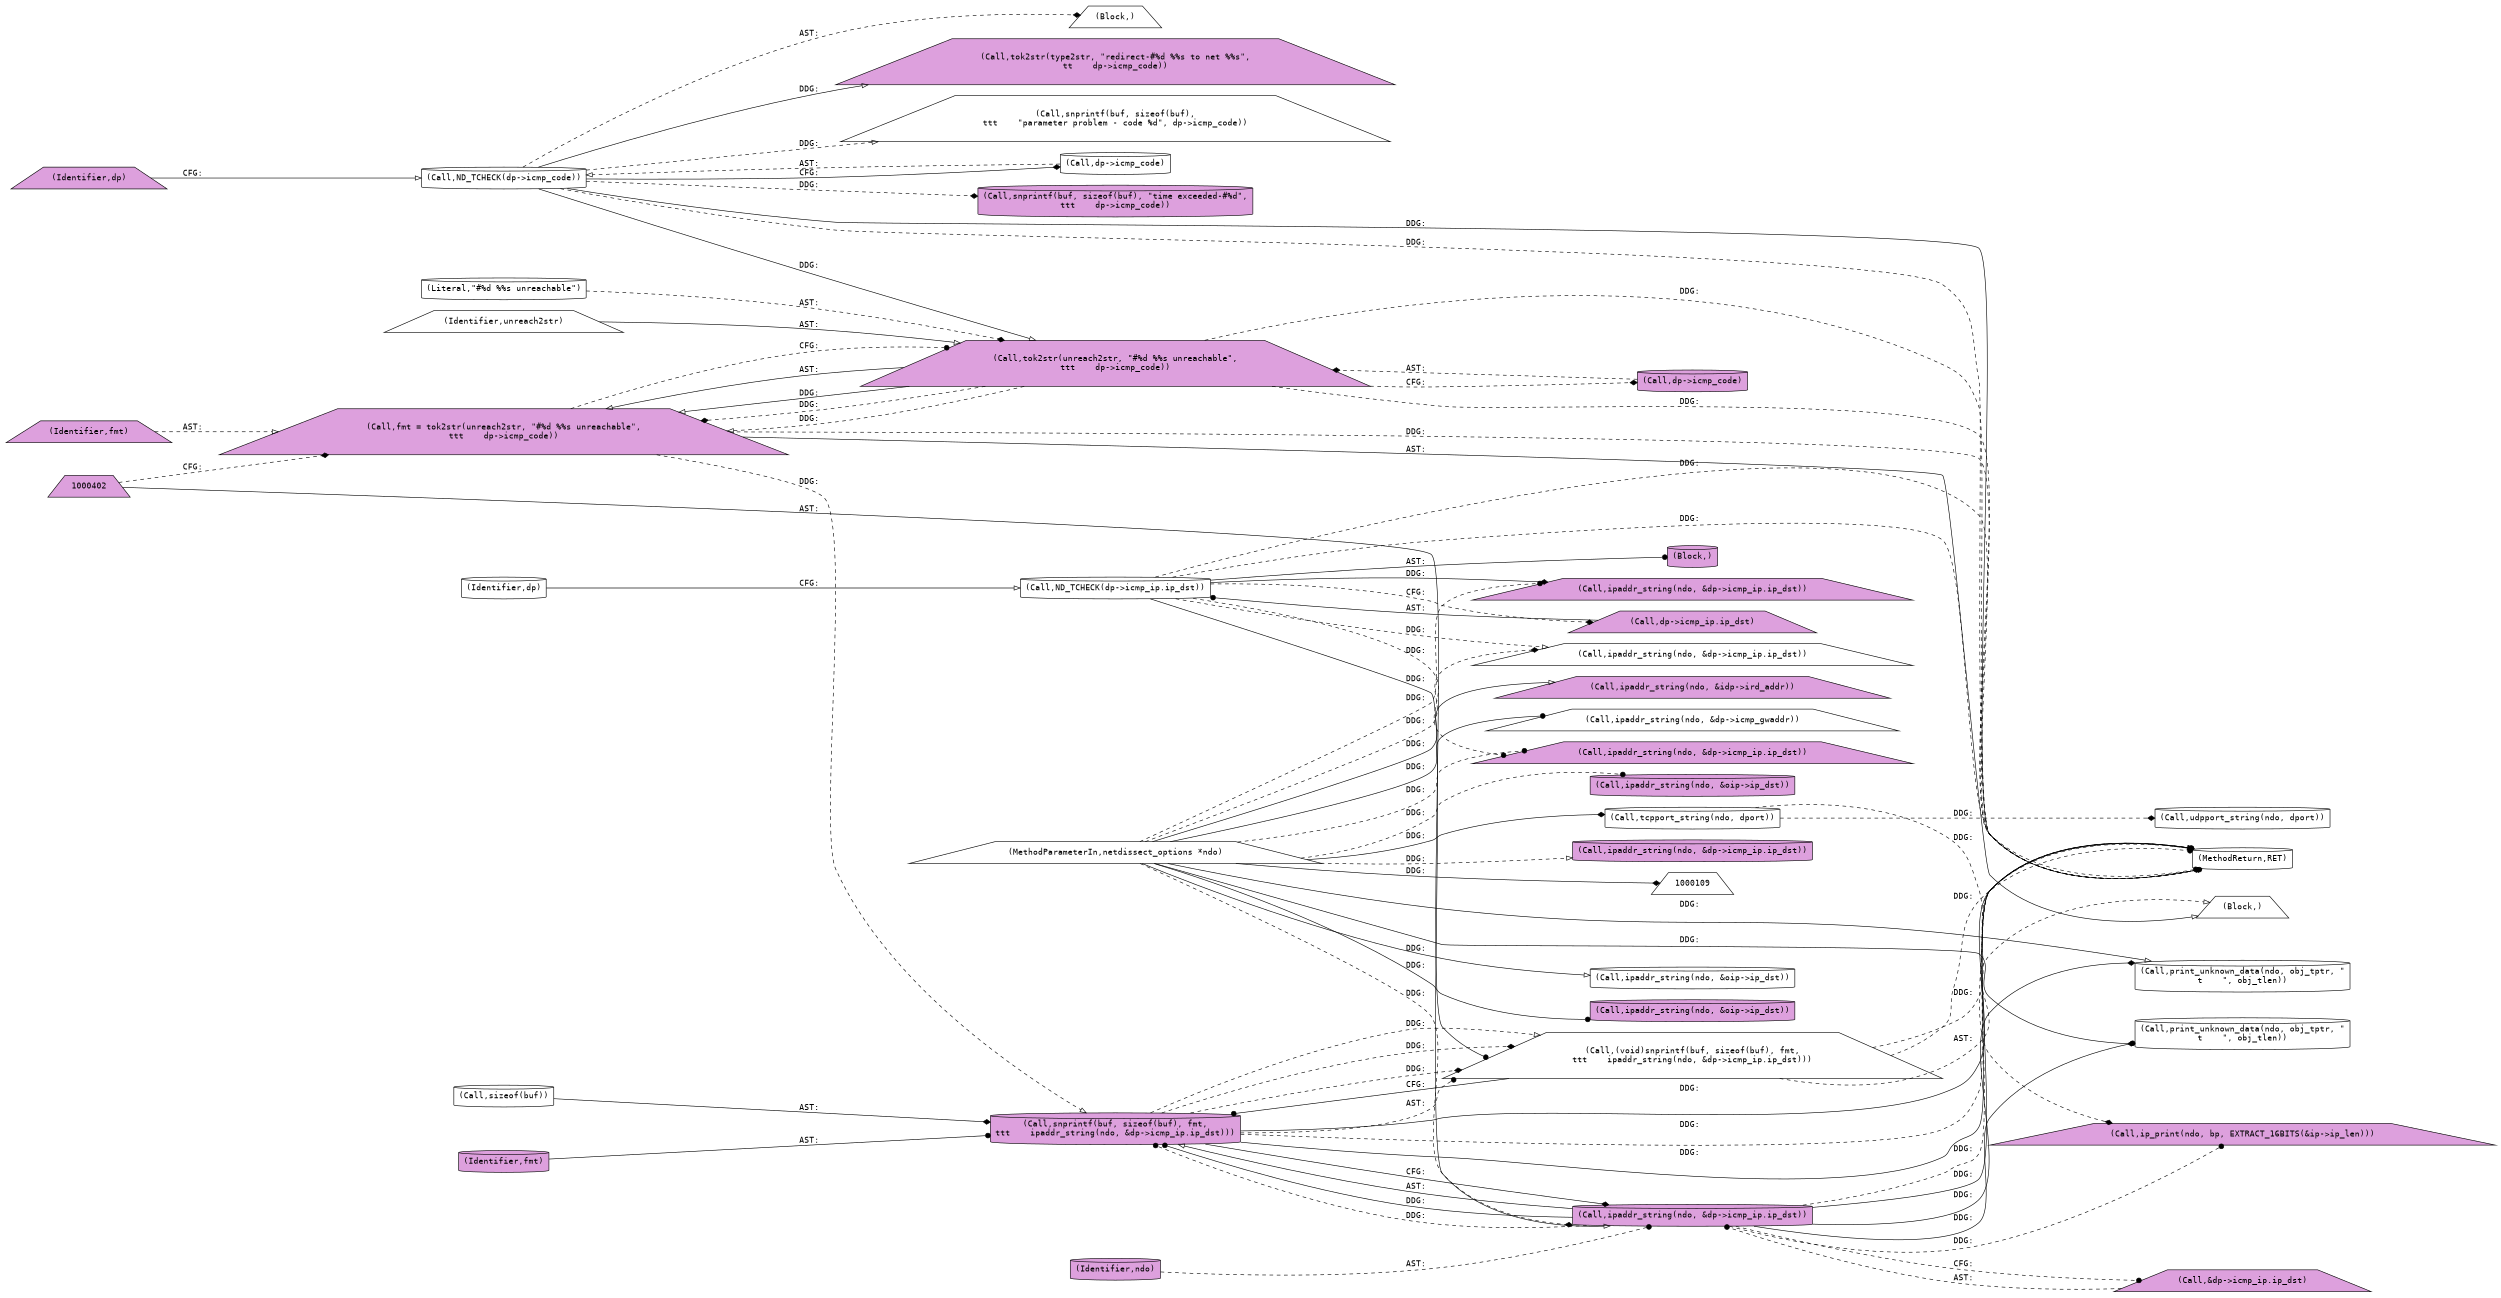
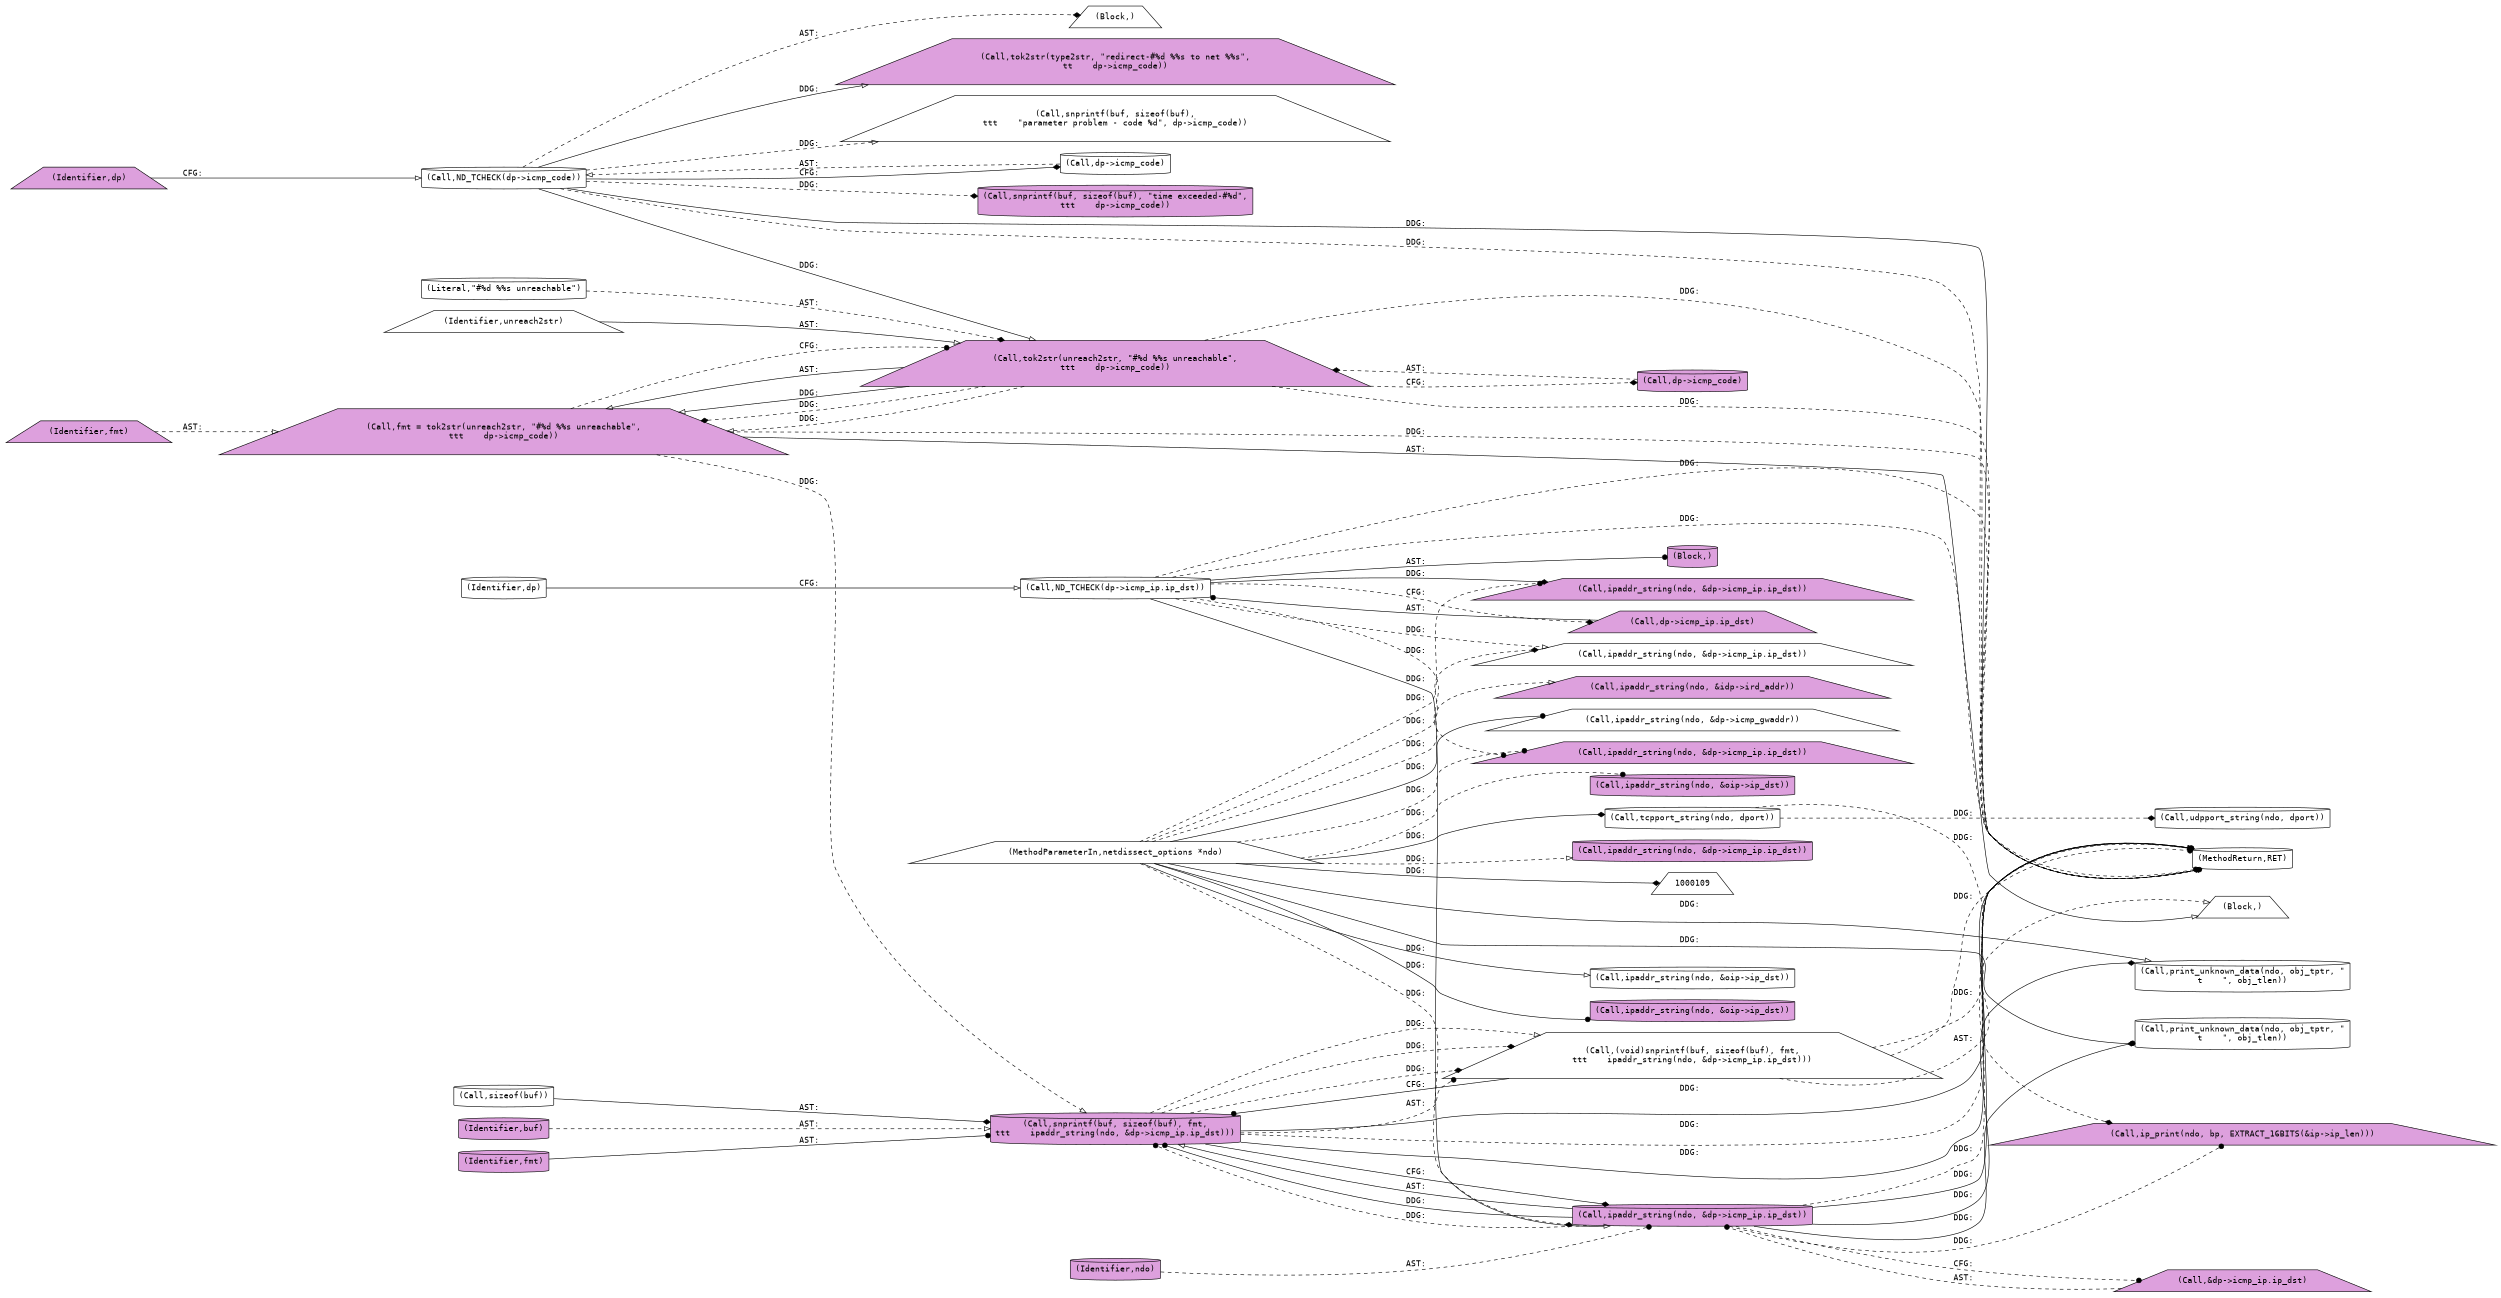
node "1000402": removed
edge "(MethodParameterIn,netdissect_options *ndo)" -> "(Call,ipaddr_string(ndo, &idp->ird_addr))": style solid -> dashed
node "(Identifier,buf)": added
